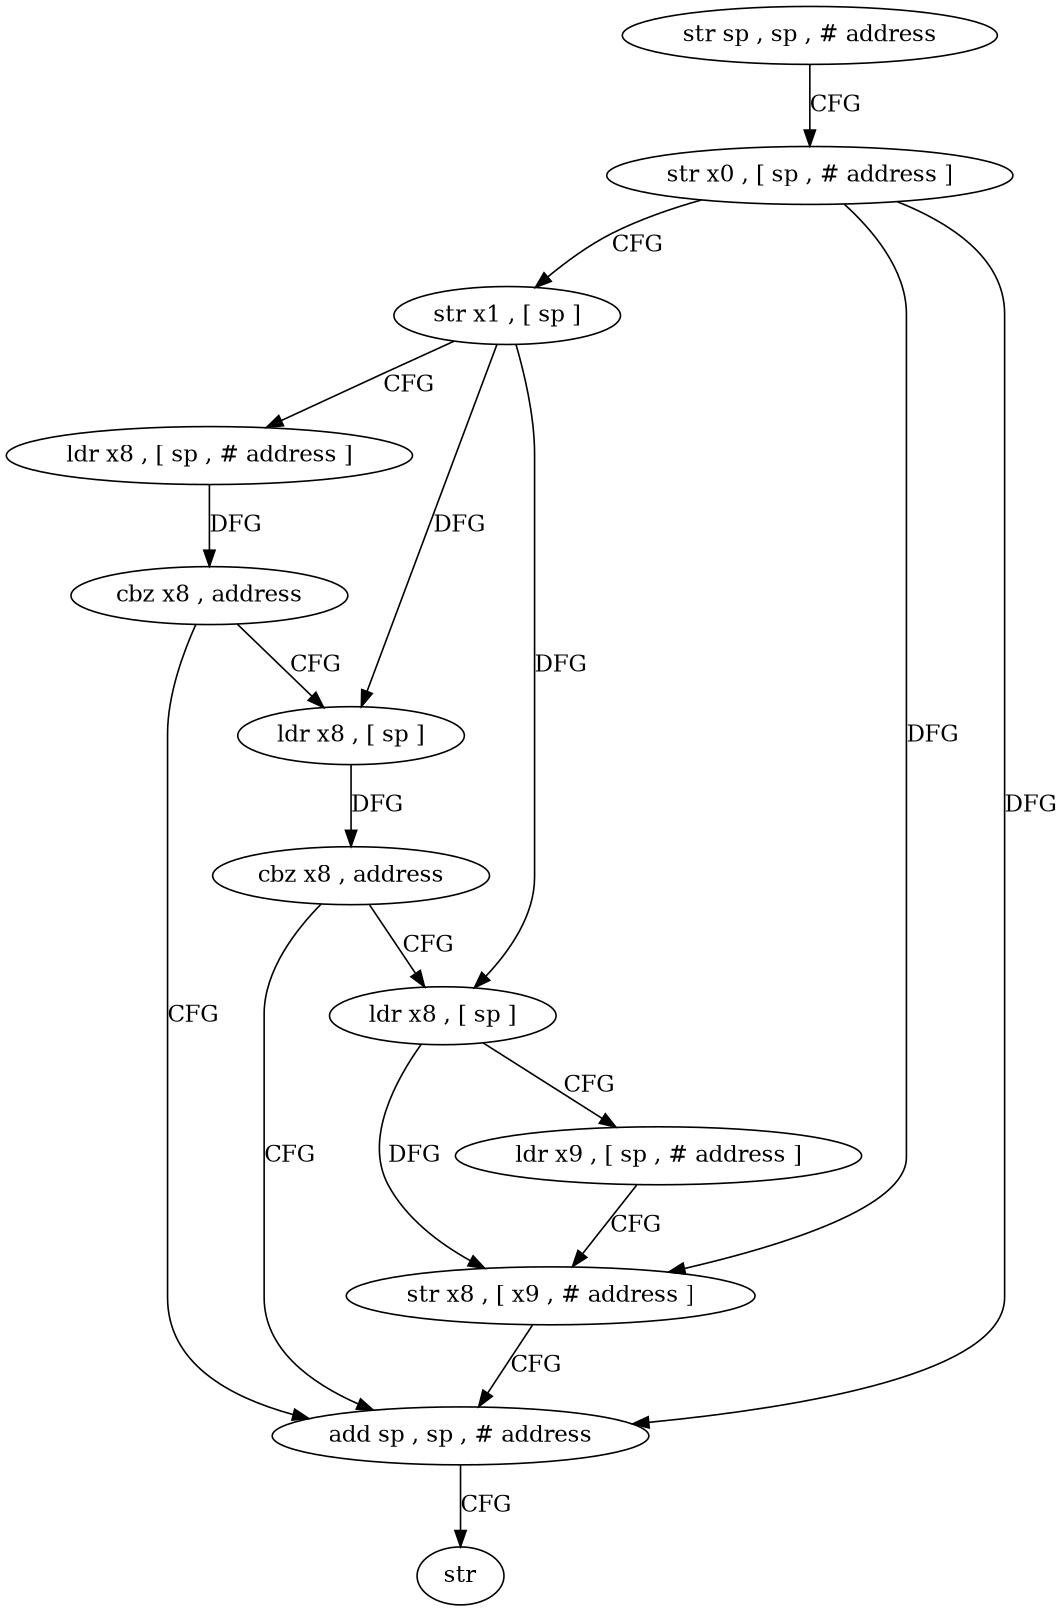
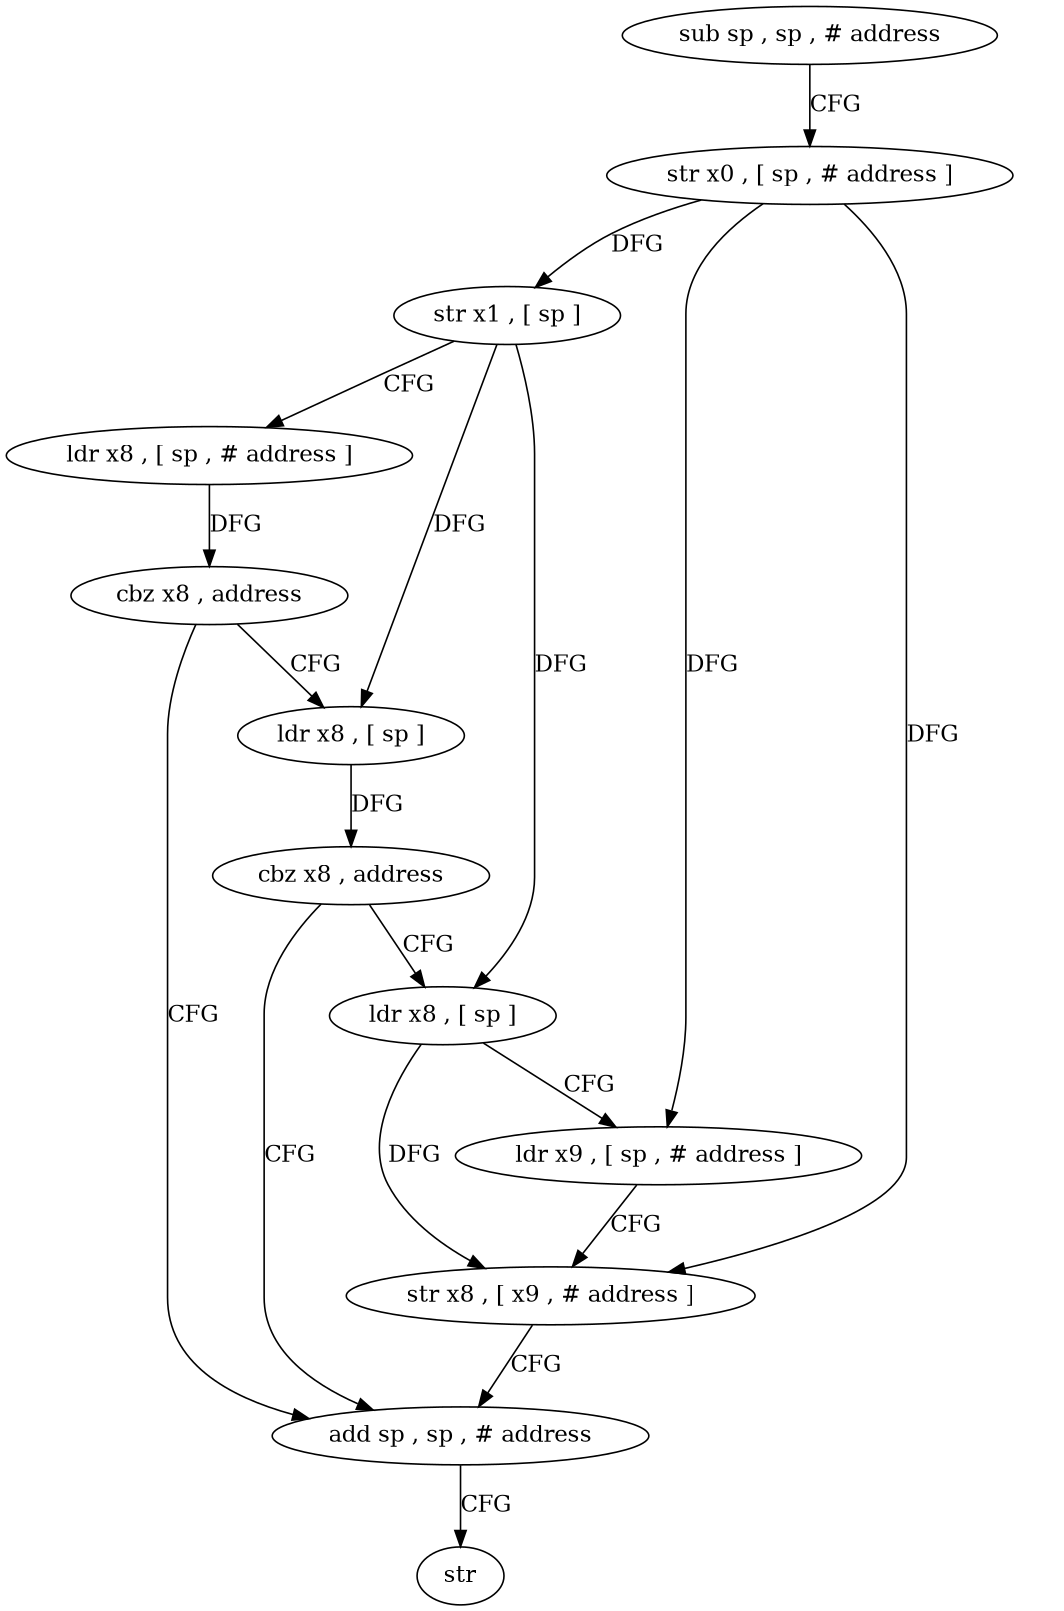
node "str sp , sp , # address": label "str sp , sp , # address" -> "sub sp , sp , # address"
edge "str x0 , [ sp , # address ]" -> "str x1 , [ sp ]": label "CFG" -> "DFG"
edge "str x0 , [ sp , # address ]" -> "add sp , sp , # address": now "str x0 , [ sp , # address ]" -> "ldr x9 , [ sp , # address ]"
